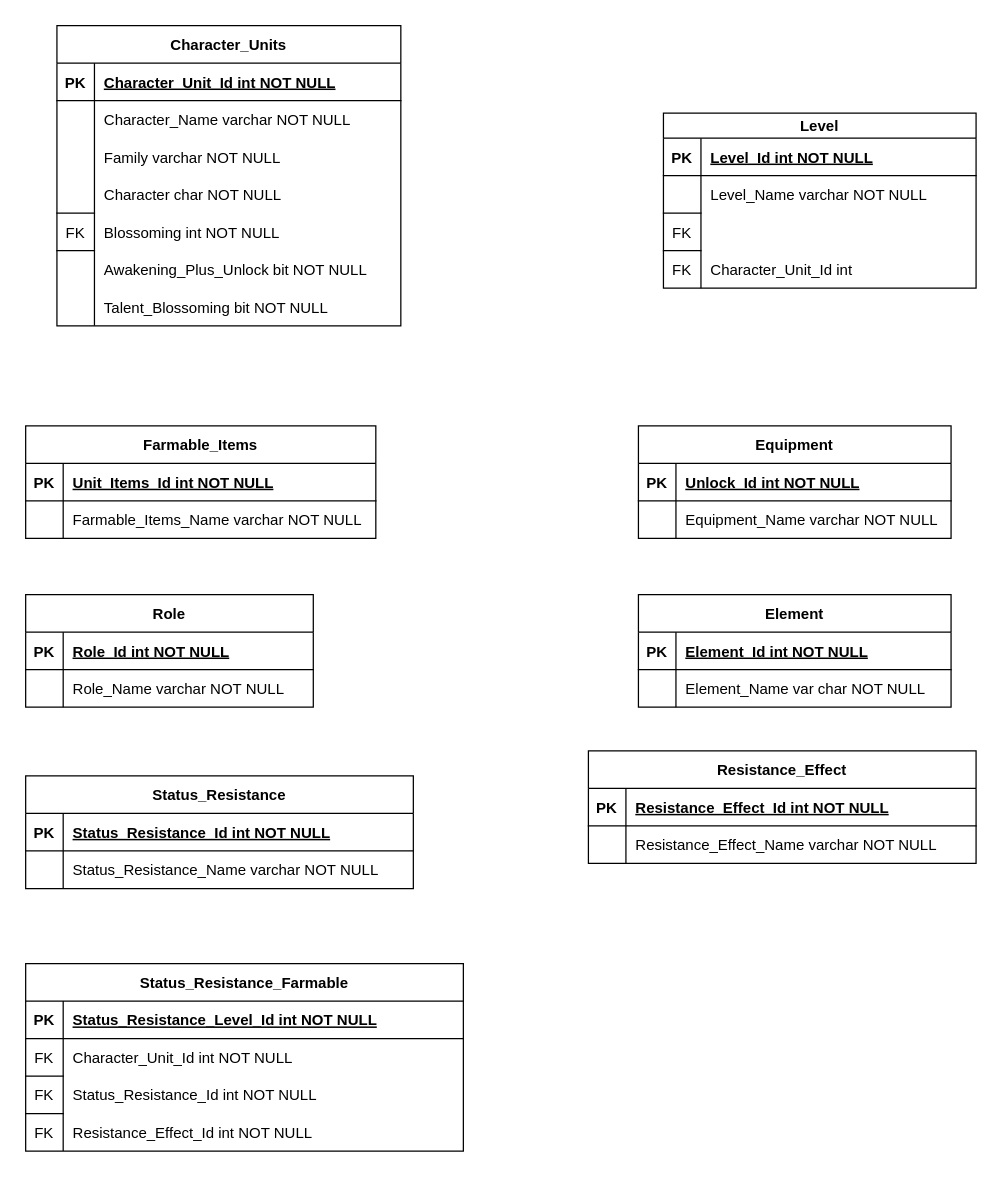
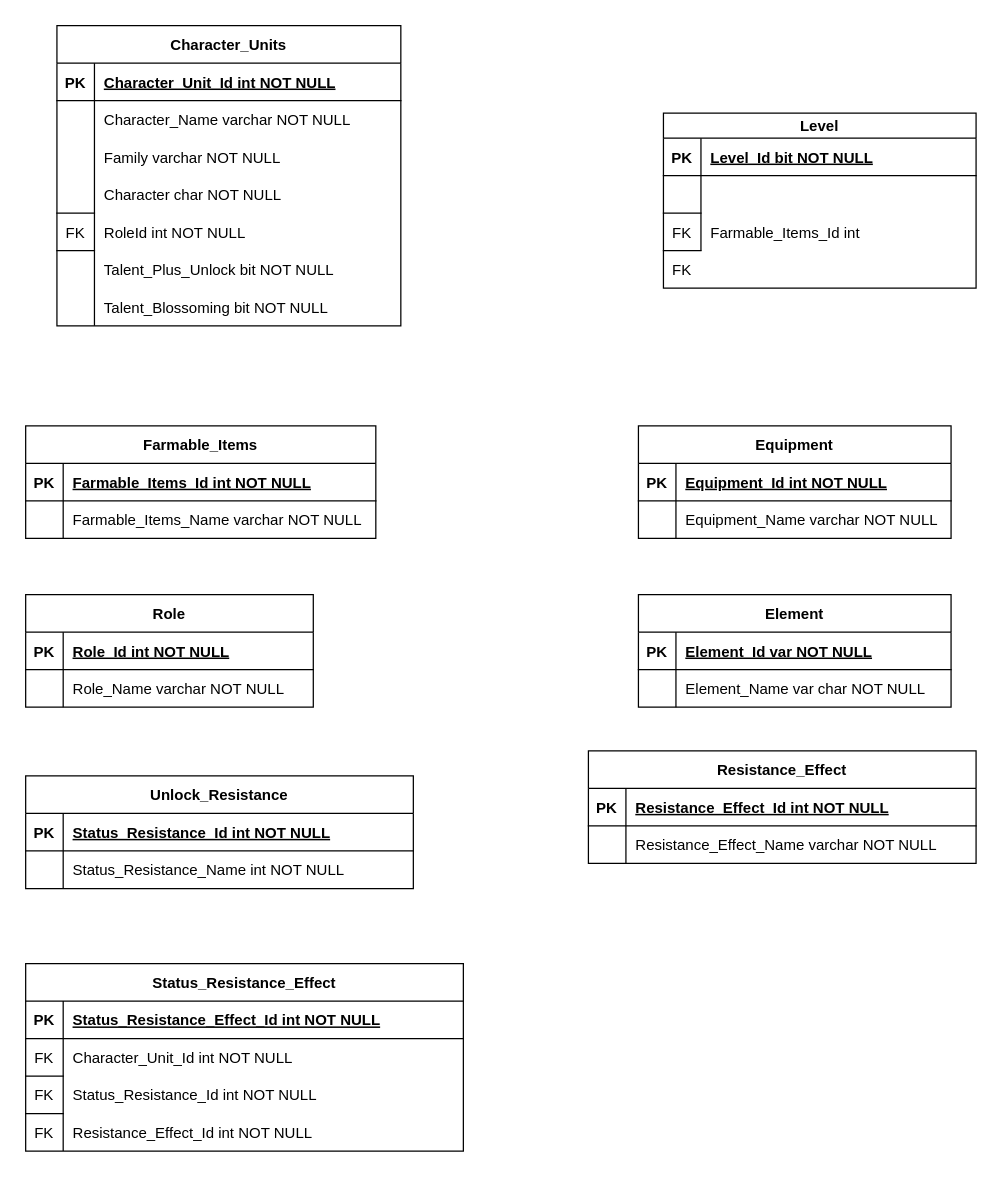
node "Level_Id int NOT NULL": label "Level_Id int NOT NULL" -> "Level_Id bit NOT NULL"
node "Level_Name varchar NOT NULL": removed
node "Farmable_Items_Id int": added
node "Blossoming int NOT NULL": label "Blossoming int NOT NULL" -> "RoleId int NOT NULL"
node "Character_Unit_Id int": removed
node "Awakening_Plus_Unlock bit NOT NULL": label "Awakening_Plus_Unlock bit NOT NULL" -> "Talent_Plus_Unlock bit NOT NULL"
node "Unit_Items_Id int NOT NULL": label "Unit_Items_Id int NOT NULL" -> "Farmable_Items_Id int NOT NULL"
node "Unlock_Id int NOT NULL": label "Unlock_Id int NOT NULL" -> "Equipment_Id int NOT NULL"
node "Element_Id int NOT NULL": label "Element_Id int NOT NULL" -> "Element_Id var NOT NULL"
node "Status_Resistance": label "Status_Resistance" -> "Unlock_Resistance"
node "Status_Resistance_Name varchar NOT NULL": label "Status_Resistance_Name varchar NOT NULL" -> "Status_Resistance_Name int NOT NULL"
node "Status_Resistance_Farmable": label "Status_Resistance_Farmable" -> "Status_Resistance_Effect"
node "Status_Resistance_Level_Id int NOT NULL": label "Status_Resistance_Level_Id int NOT NULL" -> "Status_Resistance_Effect_Id int NOT NULL"
